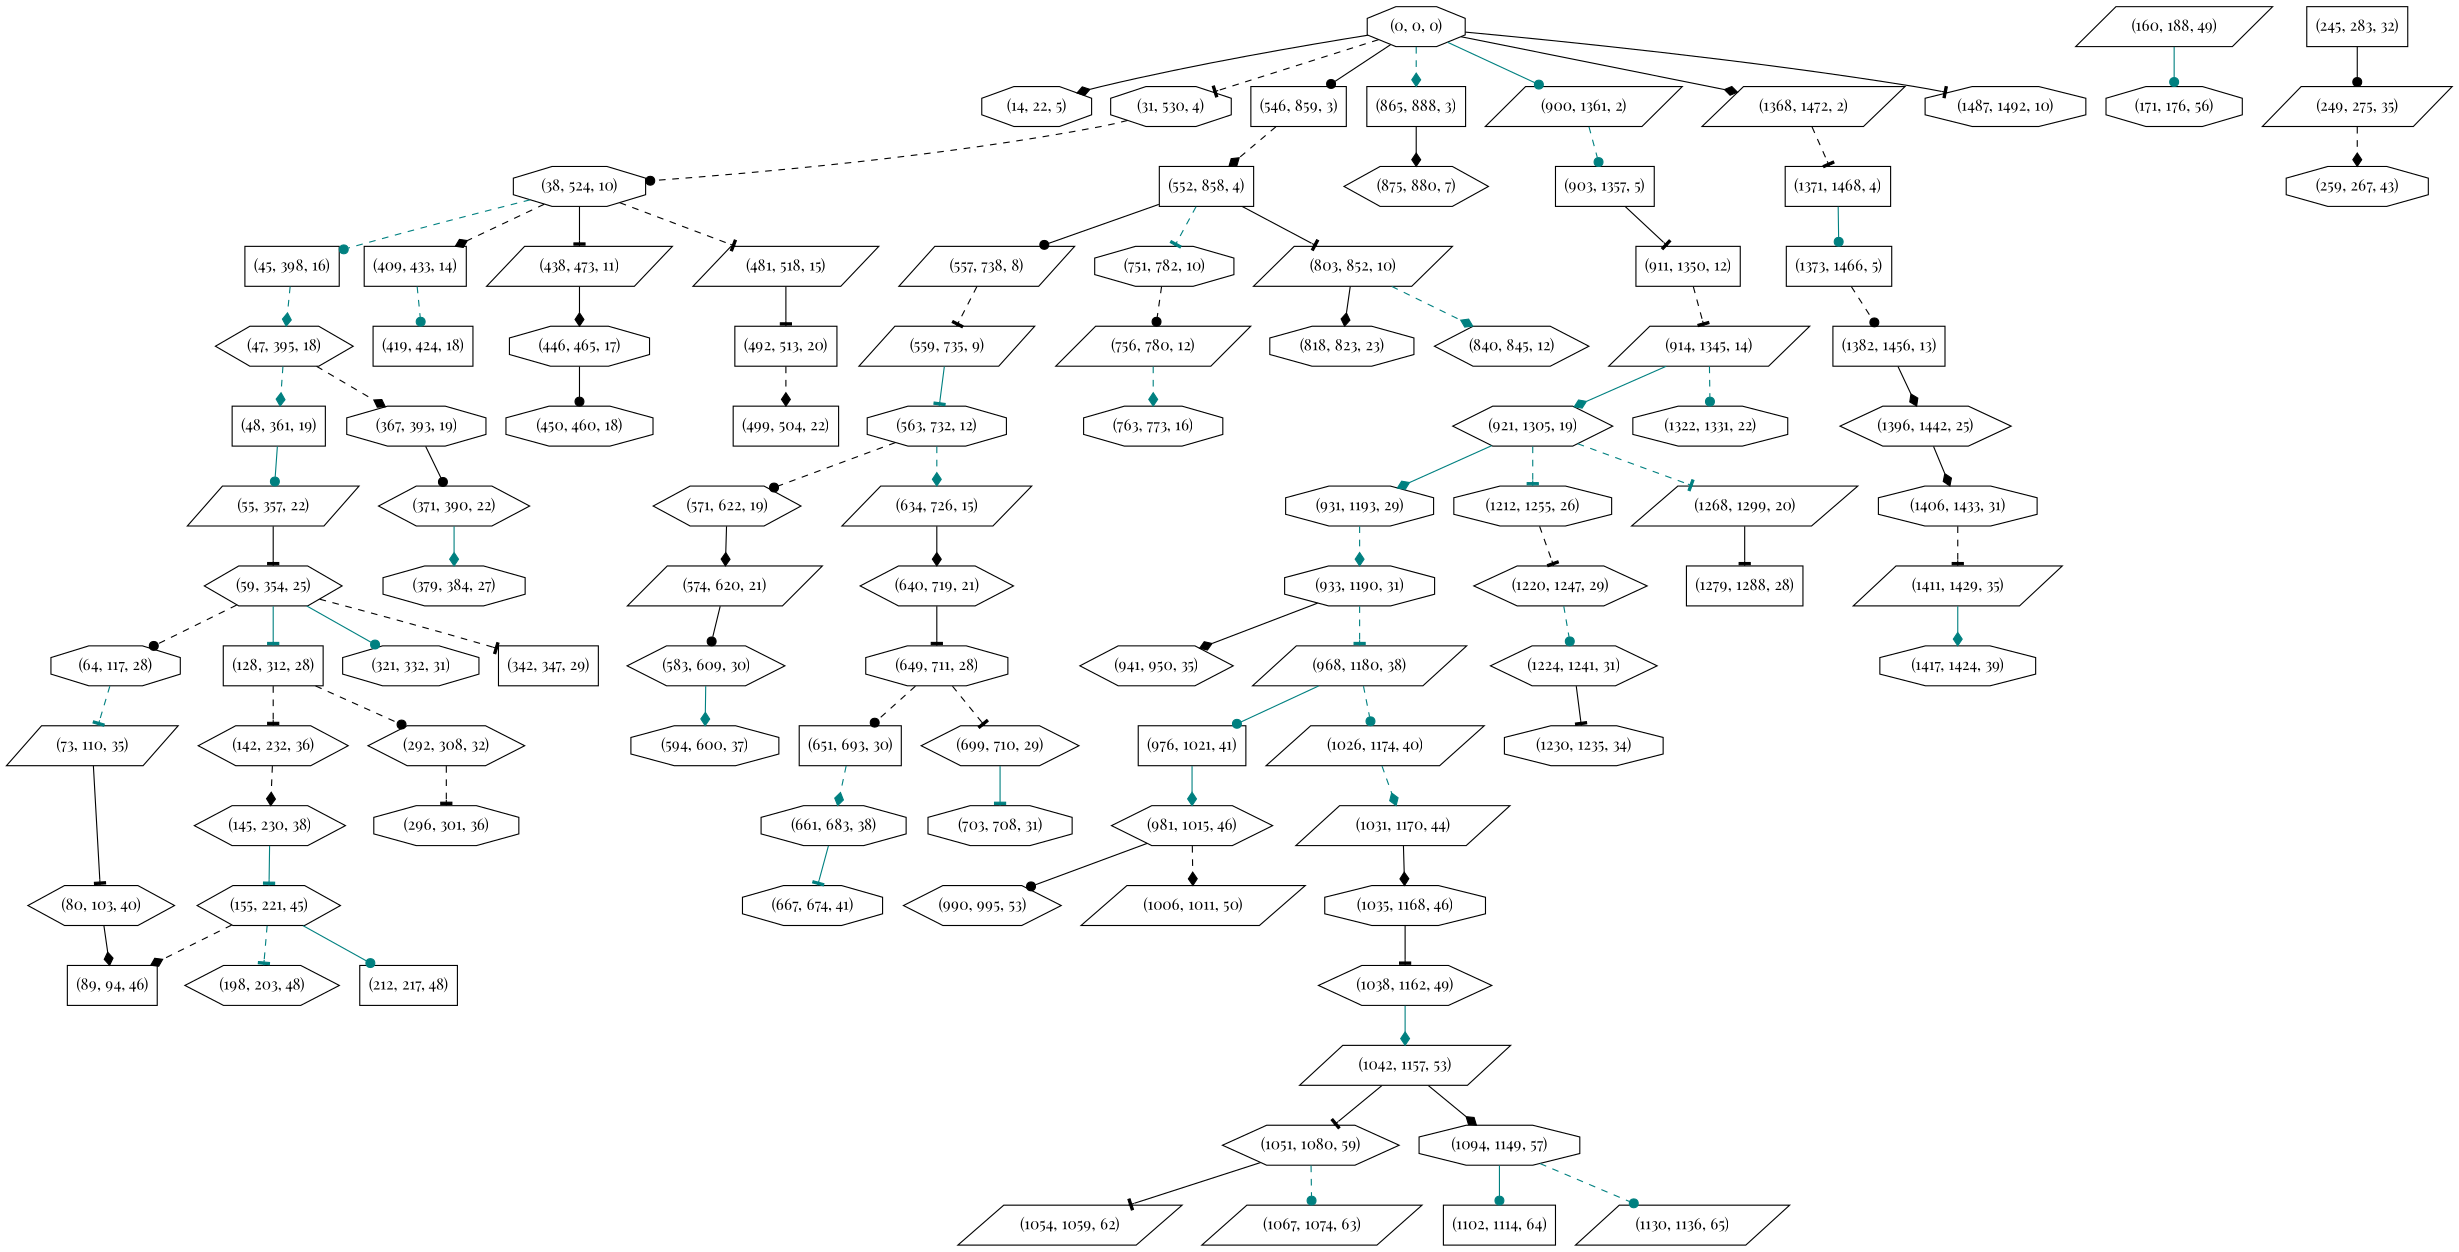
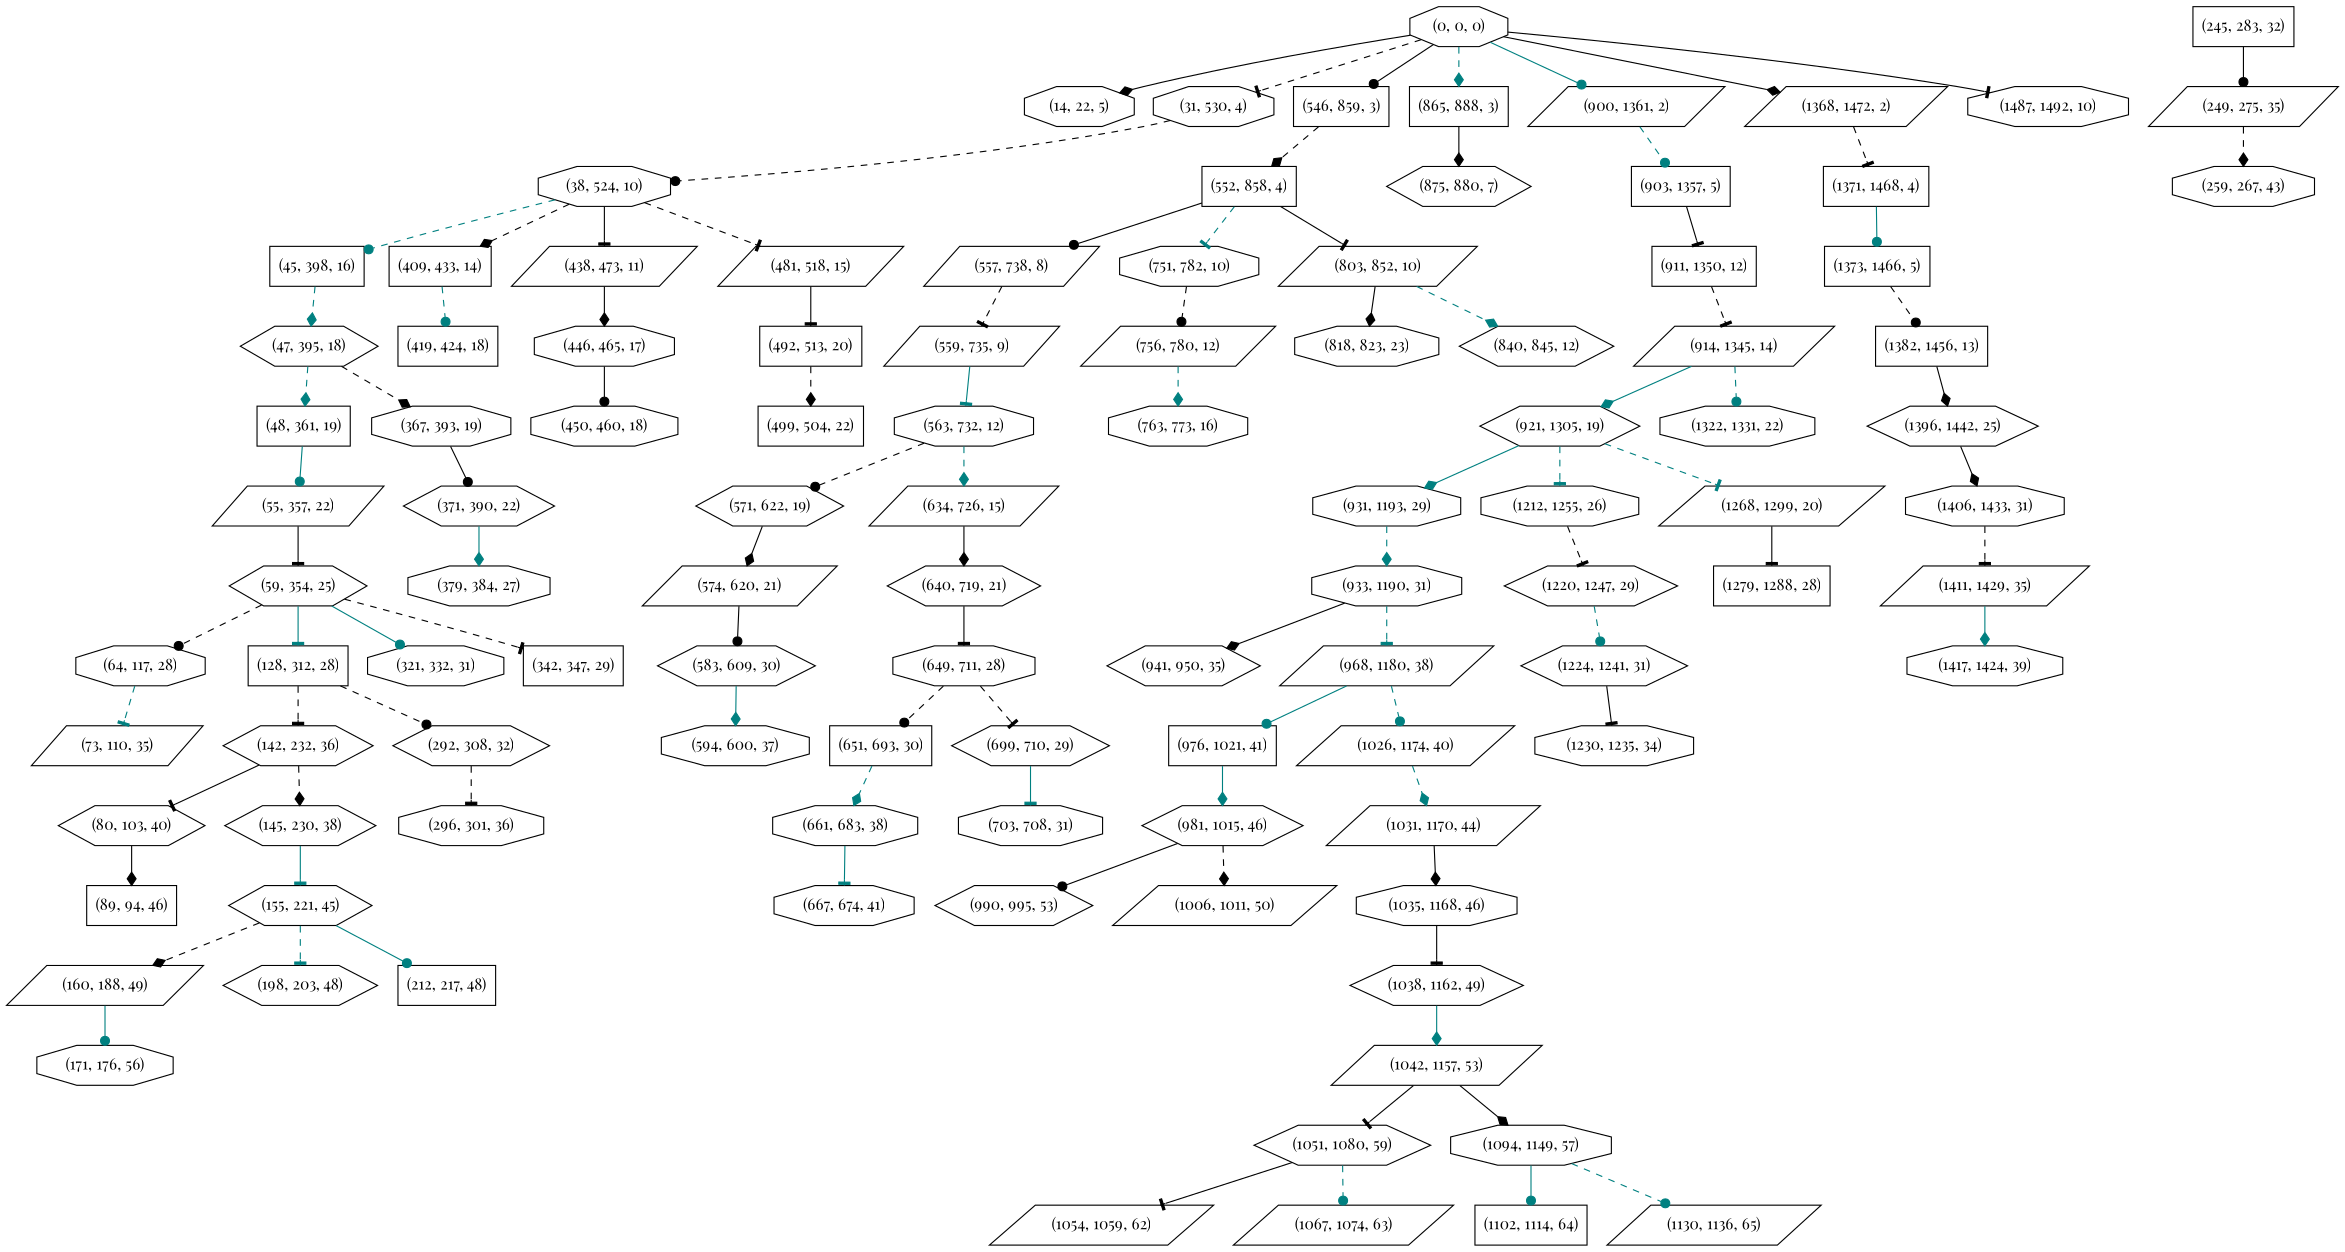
edge "(73, 110, 35)" -> "(80, 103, 40)": now "(142, 232, 36)" -> "(80, 103, 40)"
edge "(155, 221, 45)" -> "(89, 94, 46)": now "(155, 221, 45)" -> "(160, 188, 49)"
